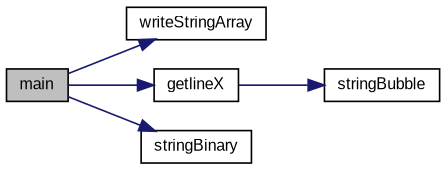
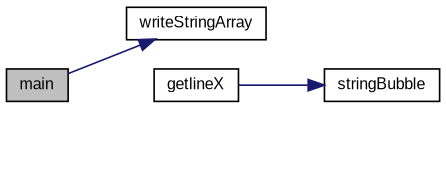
edge "main" -> "getlineX": removed
node "stringBinary": removed
